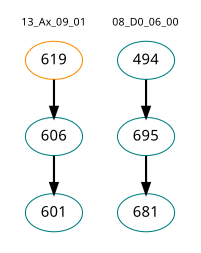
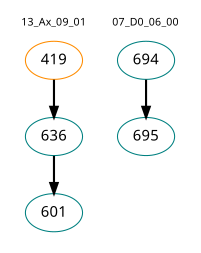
cluster "08_D0_06_00": label "08_D0_06_00" -> "07_D0_06_00"
node "619": label "619" -> "419"
node "494": label "494" -> "694"
node "606": label "606" -> "636"
node "681": removed
